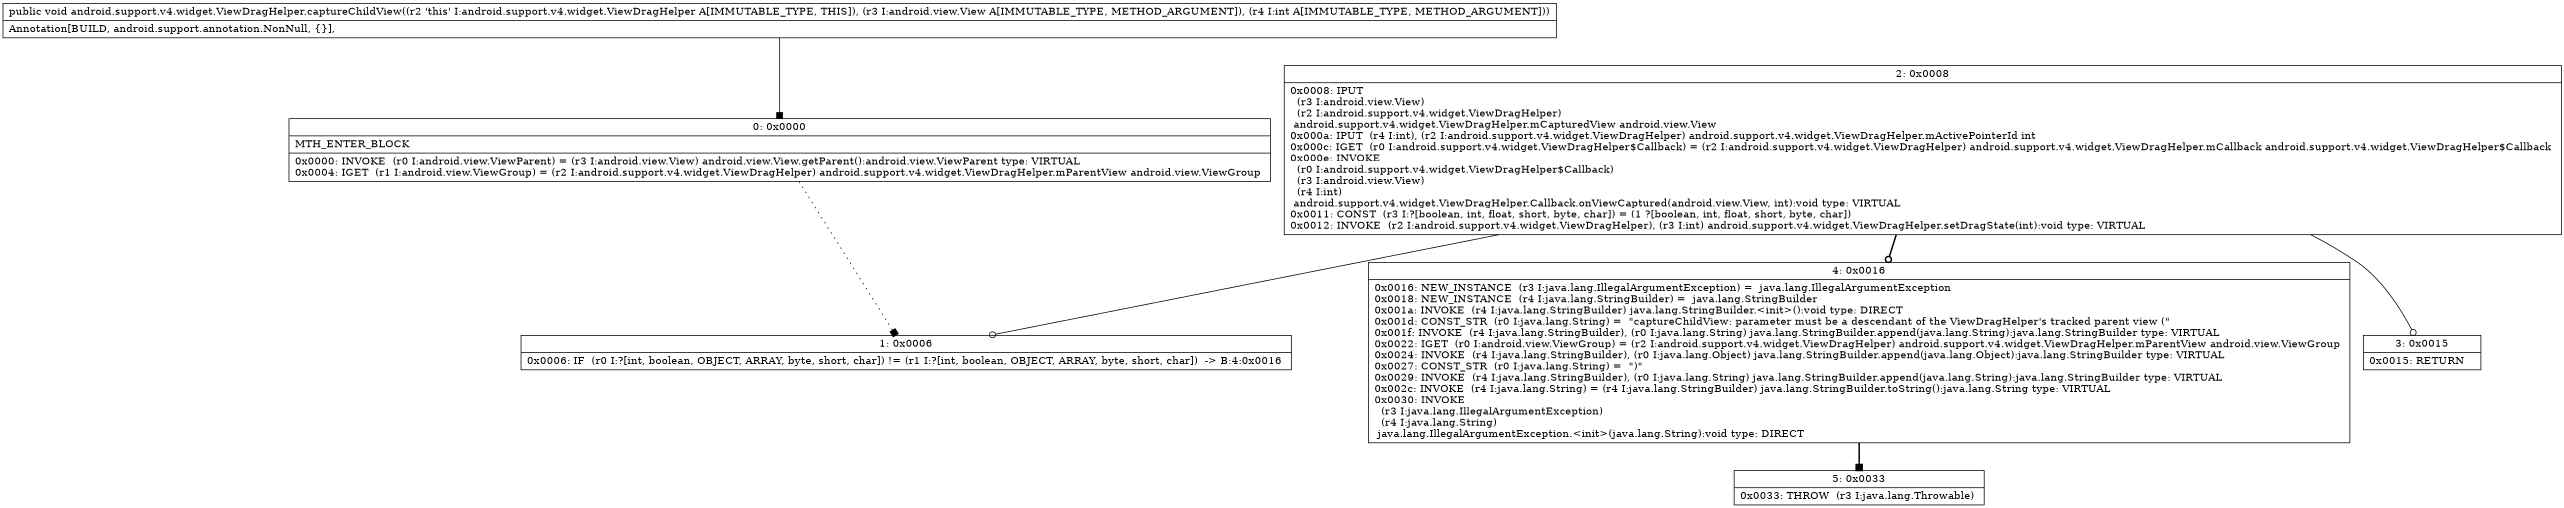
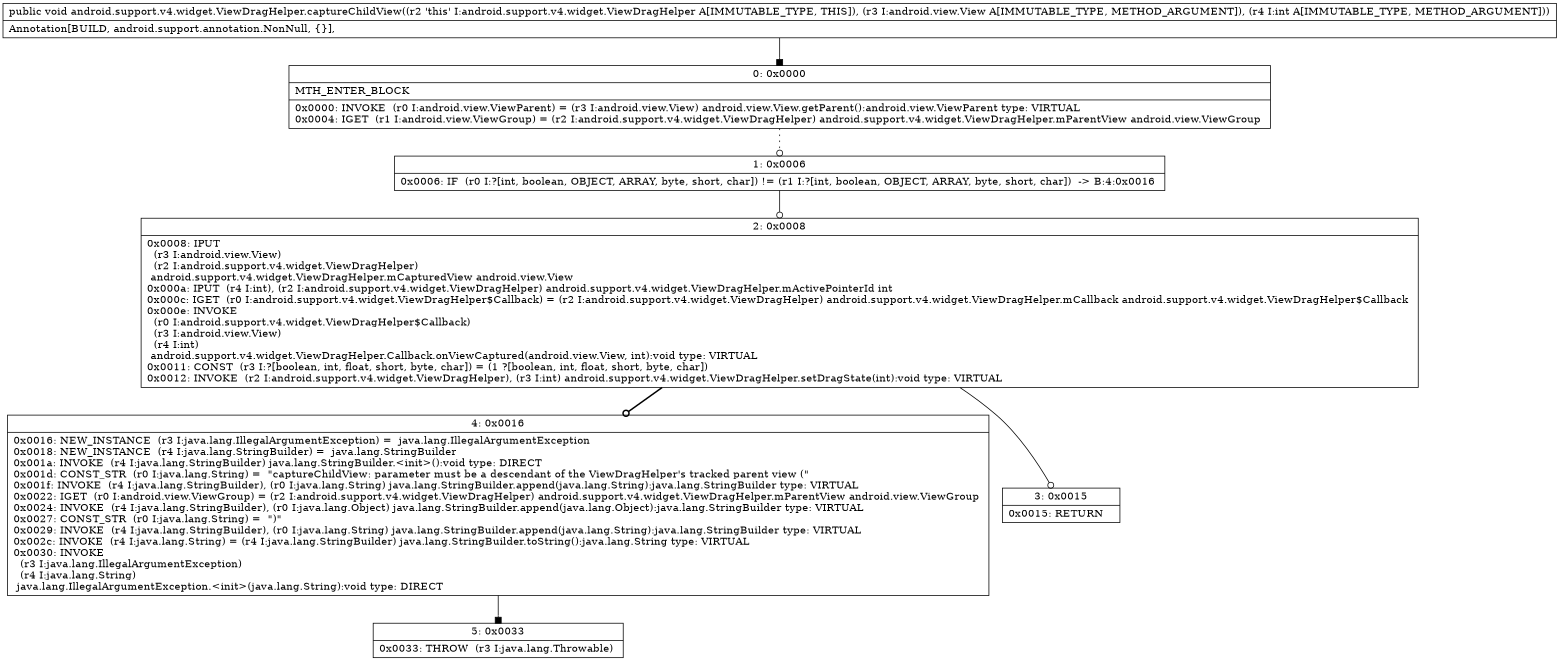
edge "0: 0x0000" -> "1: 0x0006": arrowhead box -> odot
edge "2: 0x0008" -> "1: 0x0006": reversed
edge "4: 0x0016" -> "5: 0x0033": style bold -> solid
